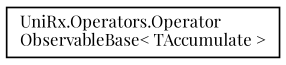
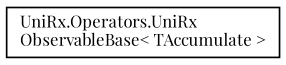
node "UniRx.Operators.Operator ObservableBase< TAccumulate >": label "UniRx.Operators.Operator ObservableBase< TAccumulate >" -> "UniRx.Operators.UniRx ObservableBase< TAccumulate >"
